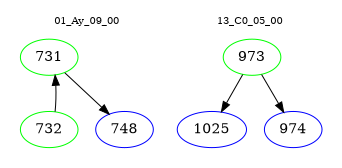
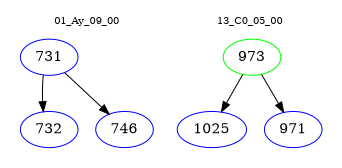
node "731": color green -> blue
edge "732" -> "731": reversed
node "732": color green -> blue
node "748": label "748" -> "746"
node "974": label "974" -> "971"
